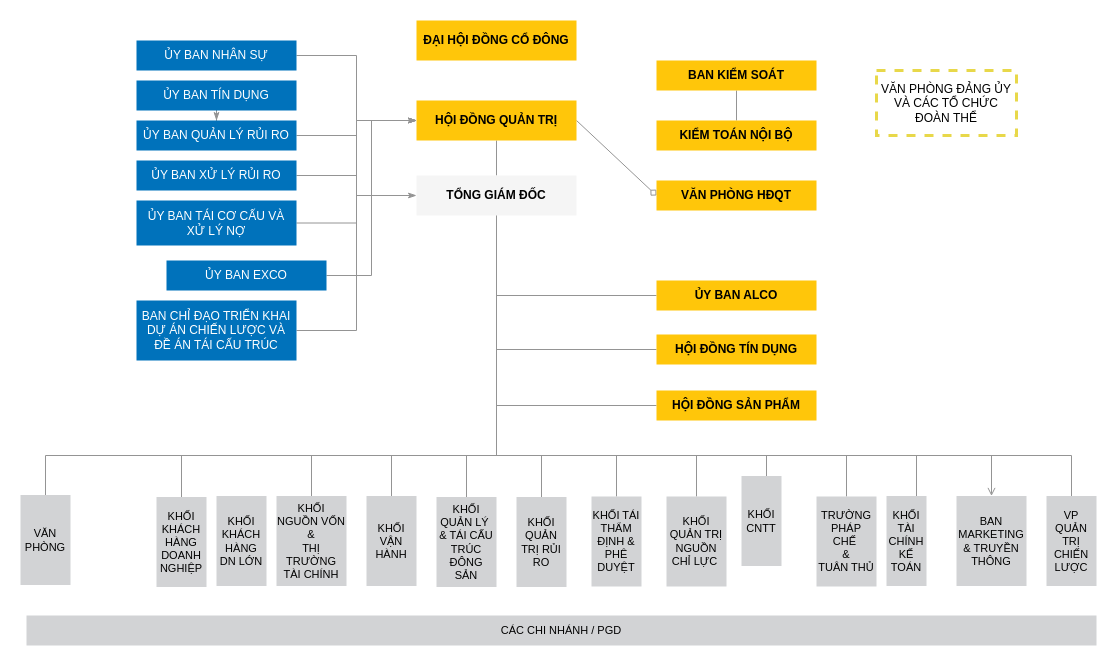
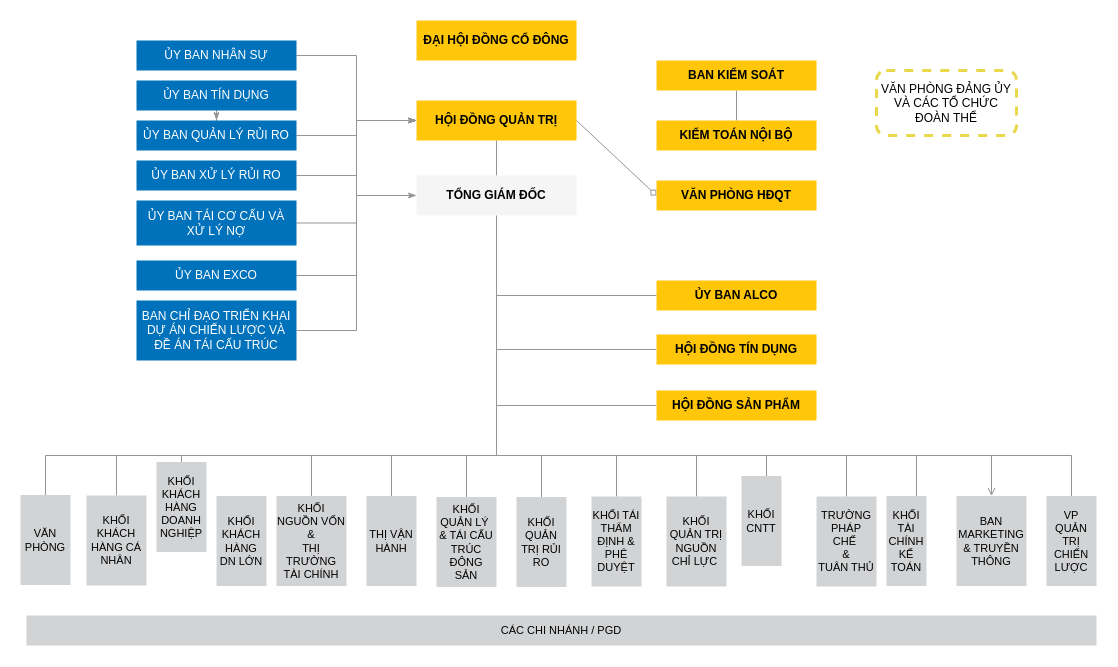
node "VĂN PHÒNG ĐẢNG ỦY VÀ CÁC TỔ CHỨC ĐOÀN THỂ": shape rectangle -> rounded rectangle
node "ỦY BAN EXCO": moved (247, 276) -> (217, 276)
edge "TỔNG GIÁM ĐỐC" -- "KHỐI KHÁCH HÀNG CÁ NHÂN": added
node "KHỐI KHÁCH HÀNG CÁ NHÂN": added
node "KHỐI KHÁCH HÀNG DOANH NGHIỆP": moved (182, 542) -> (182, 507)
node "KHỐI VẬN HÀNH": label "KHỐI VẬN HÀNH" -> "THỊ VẬN HÀNH"
